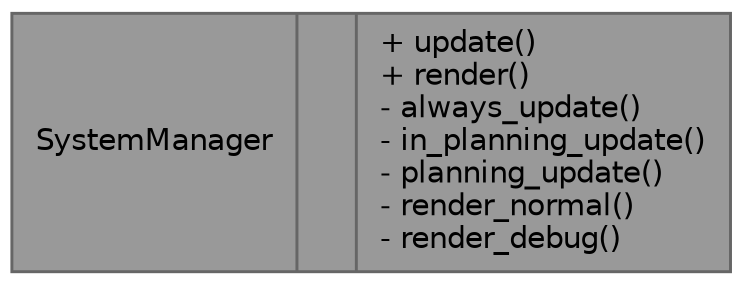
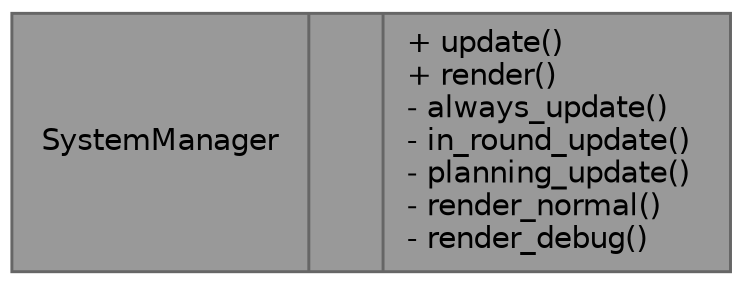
node "SystemManager": text "- in_planning_update()" -> "- in_round_update()"
